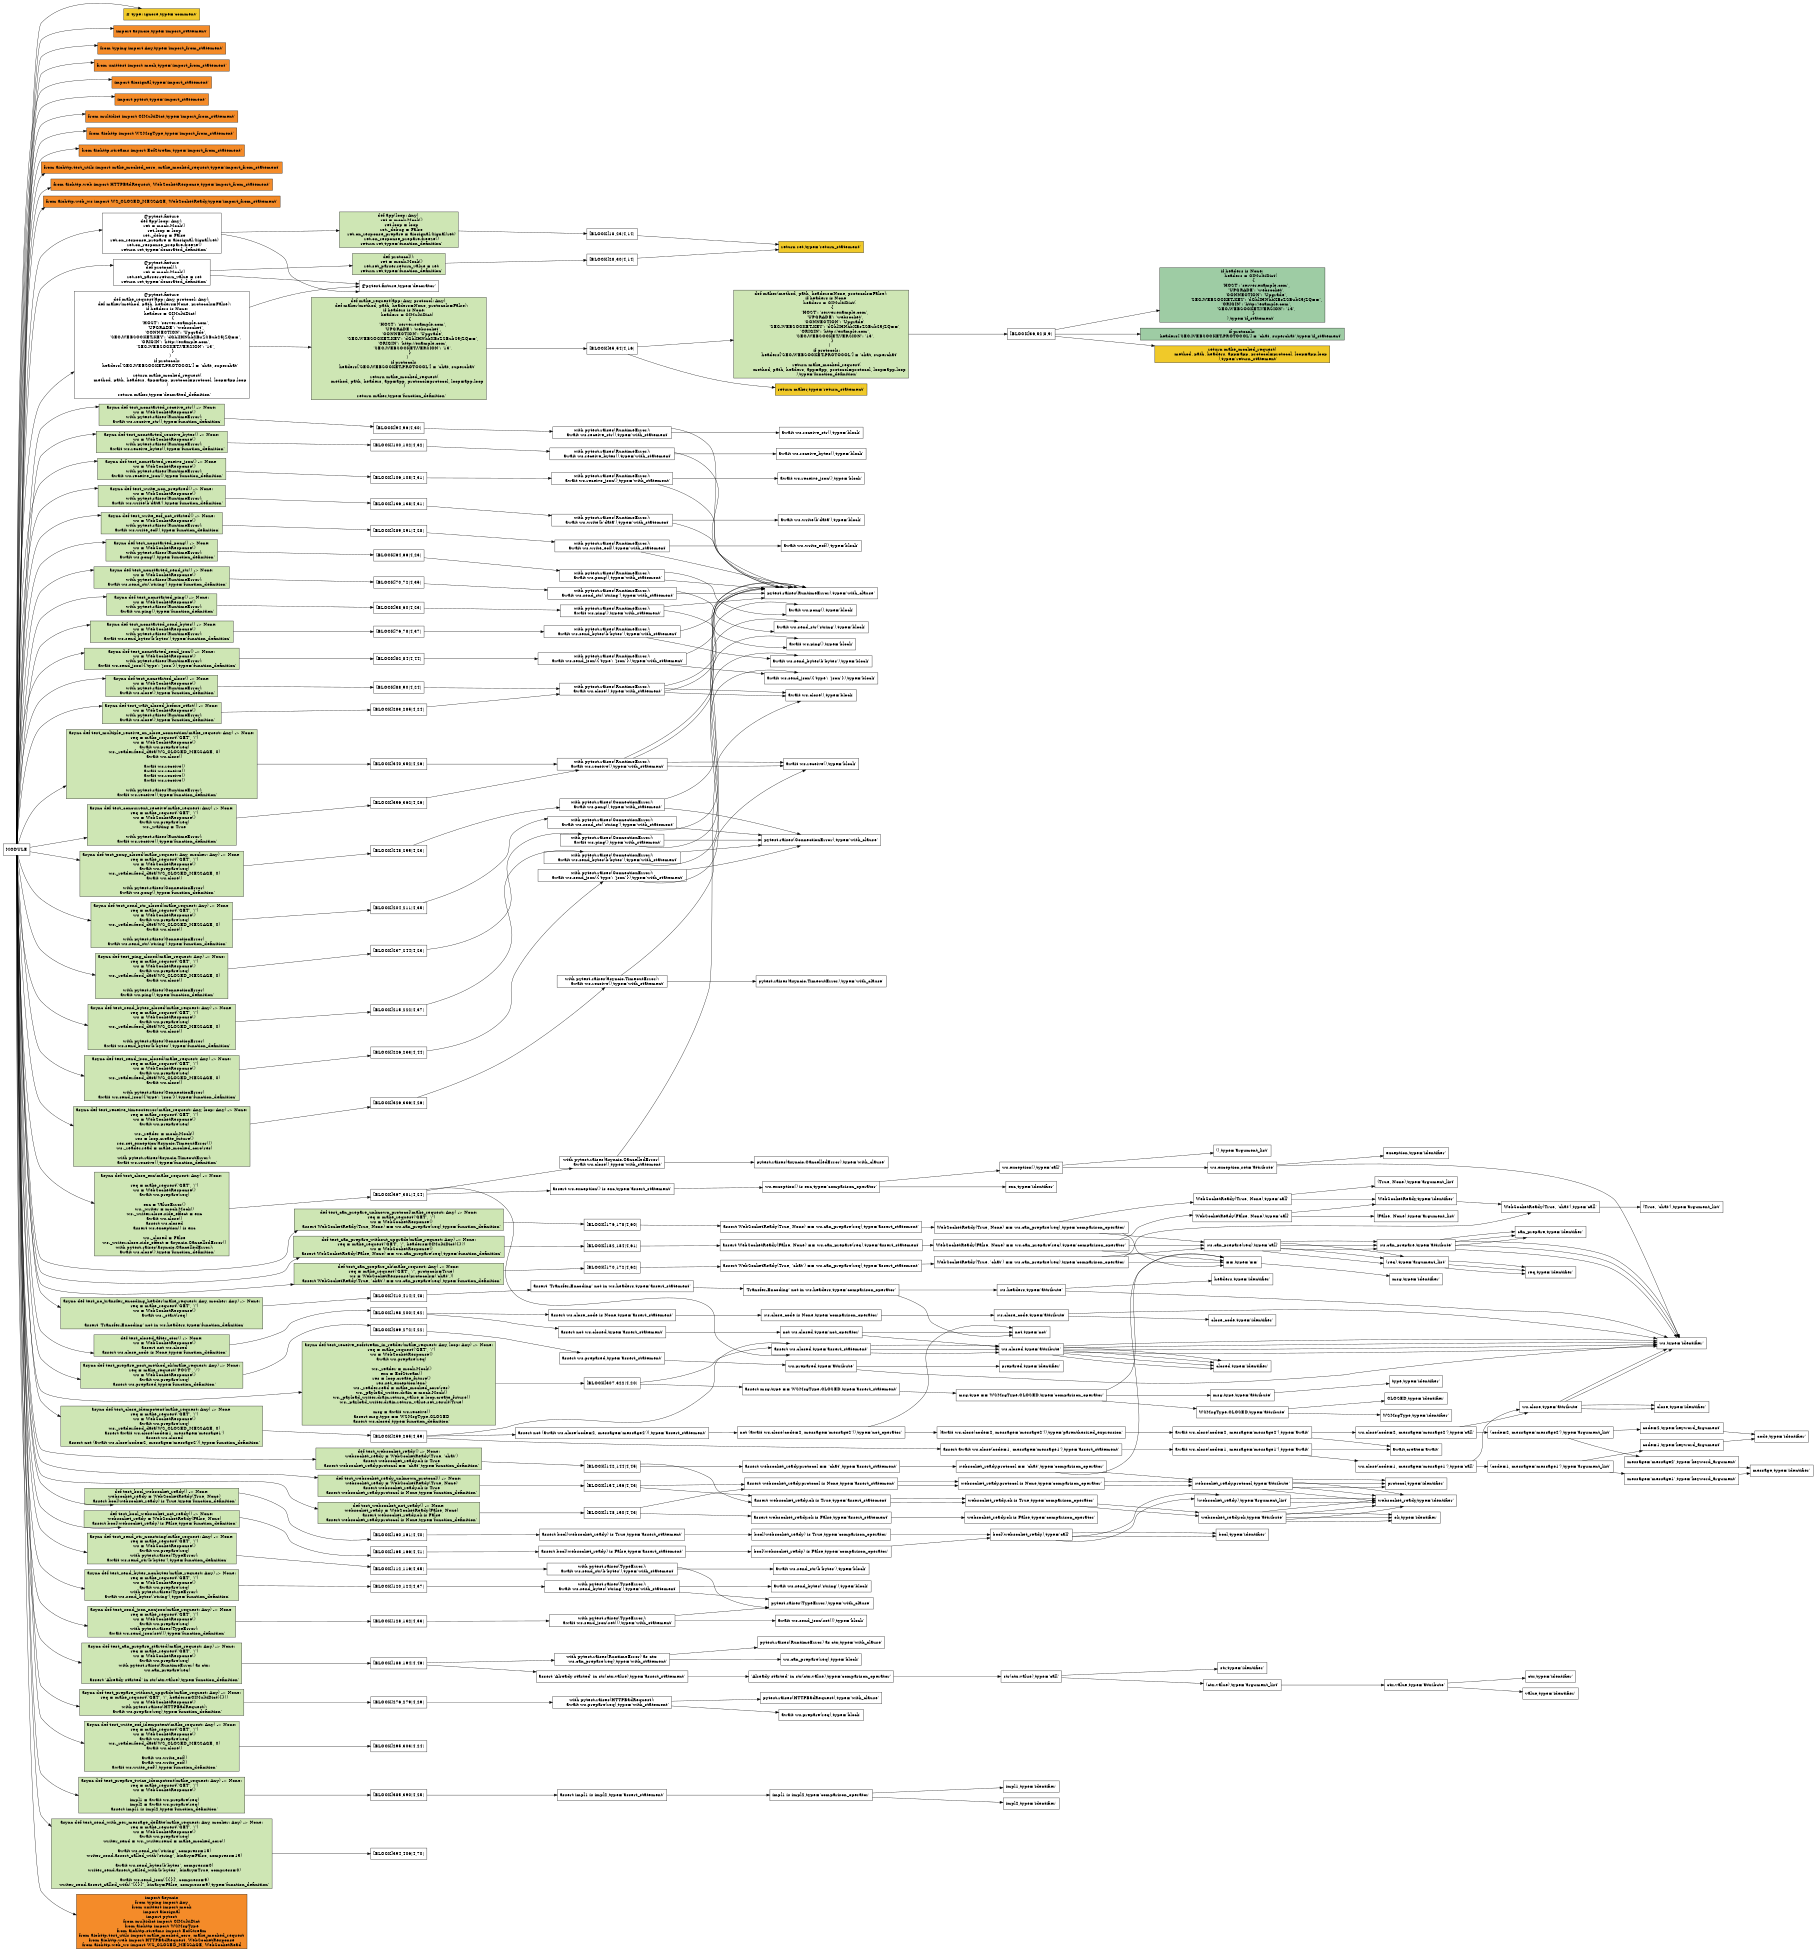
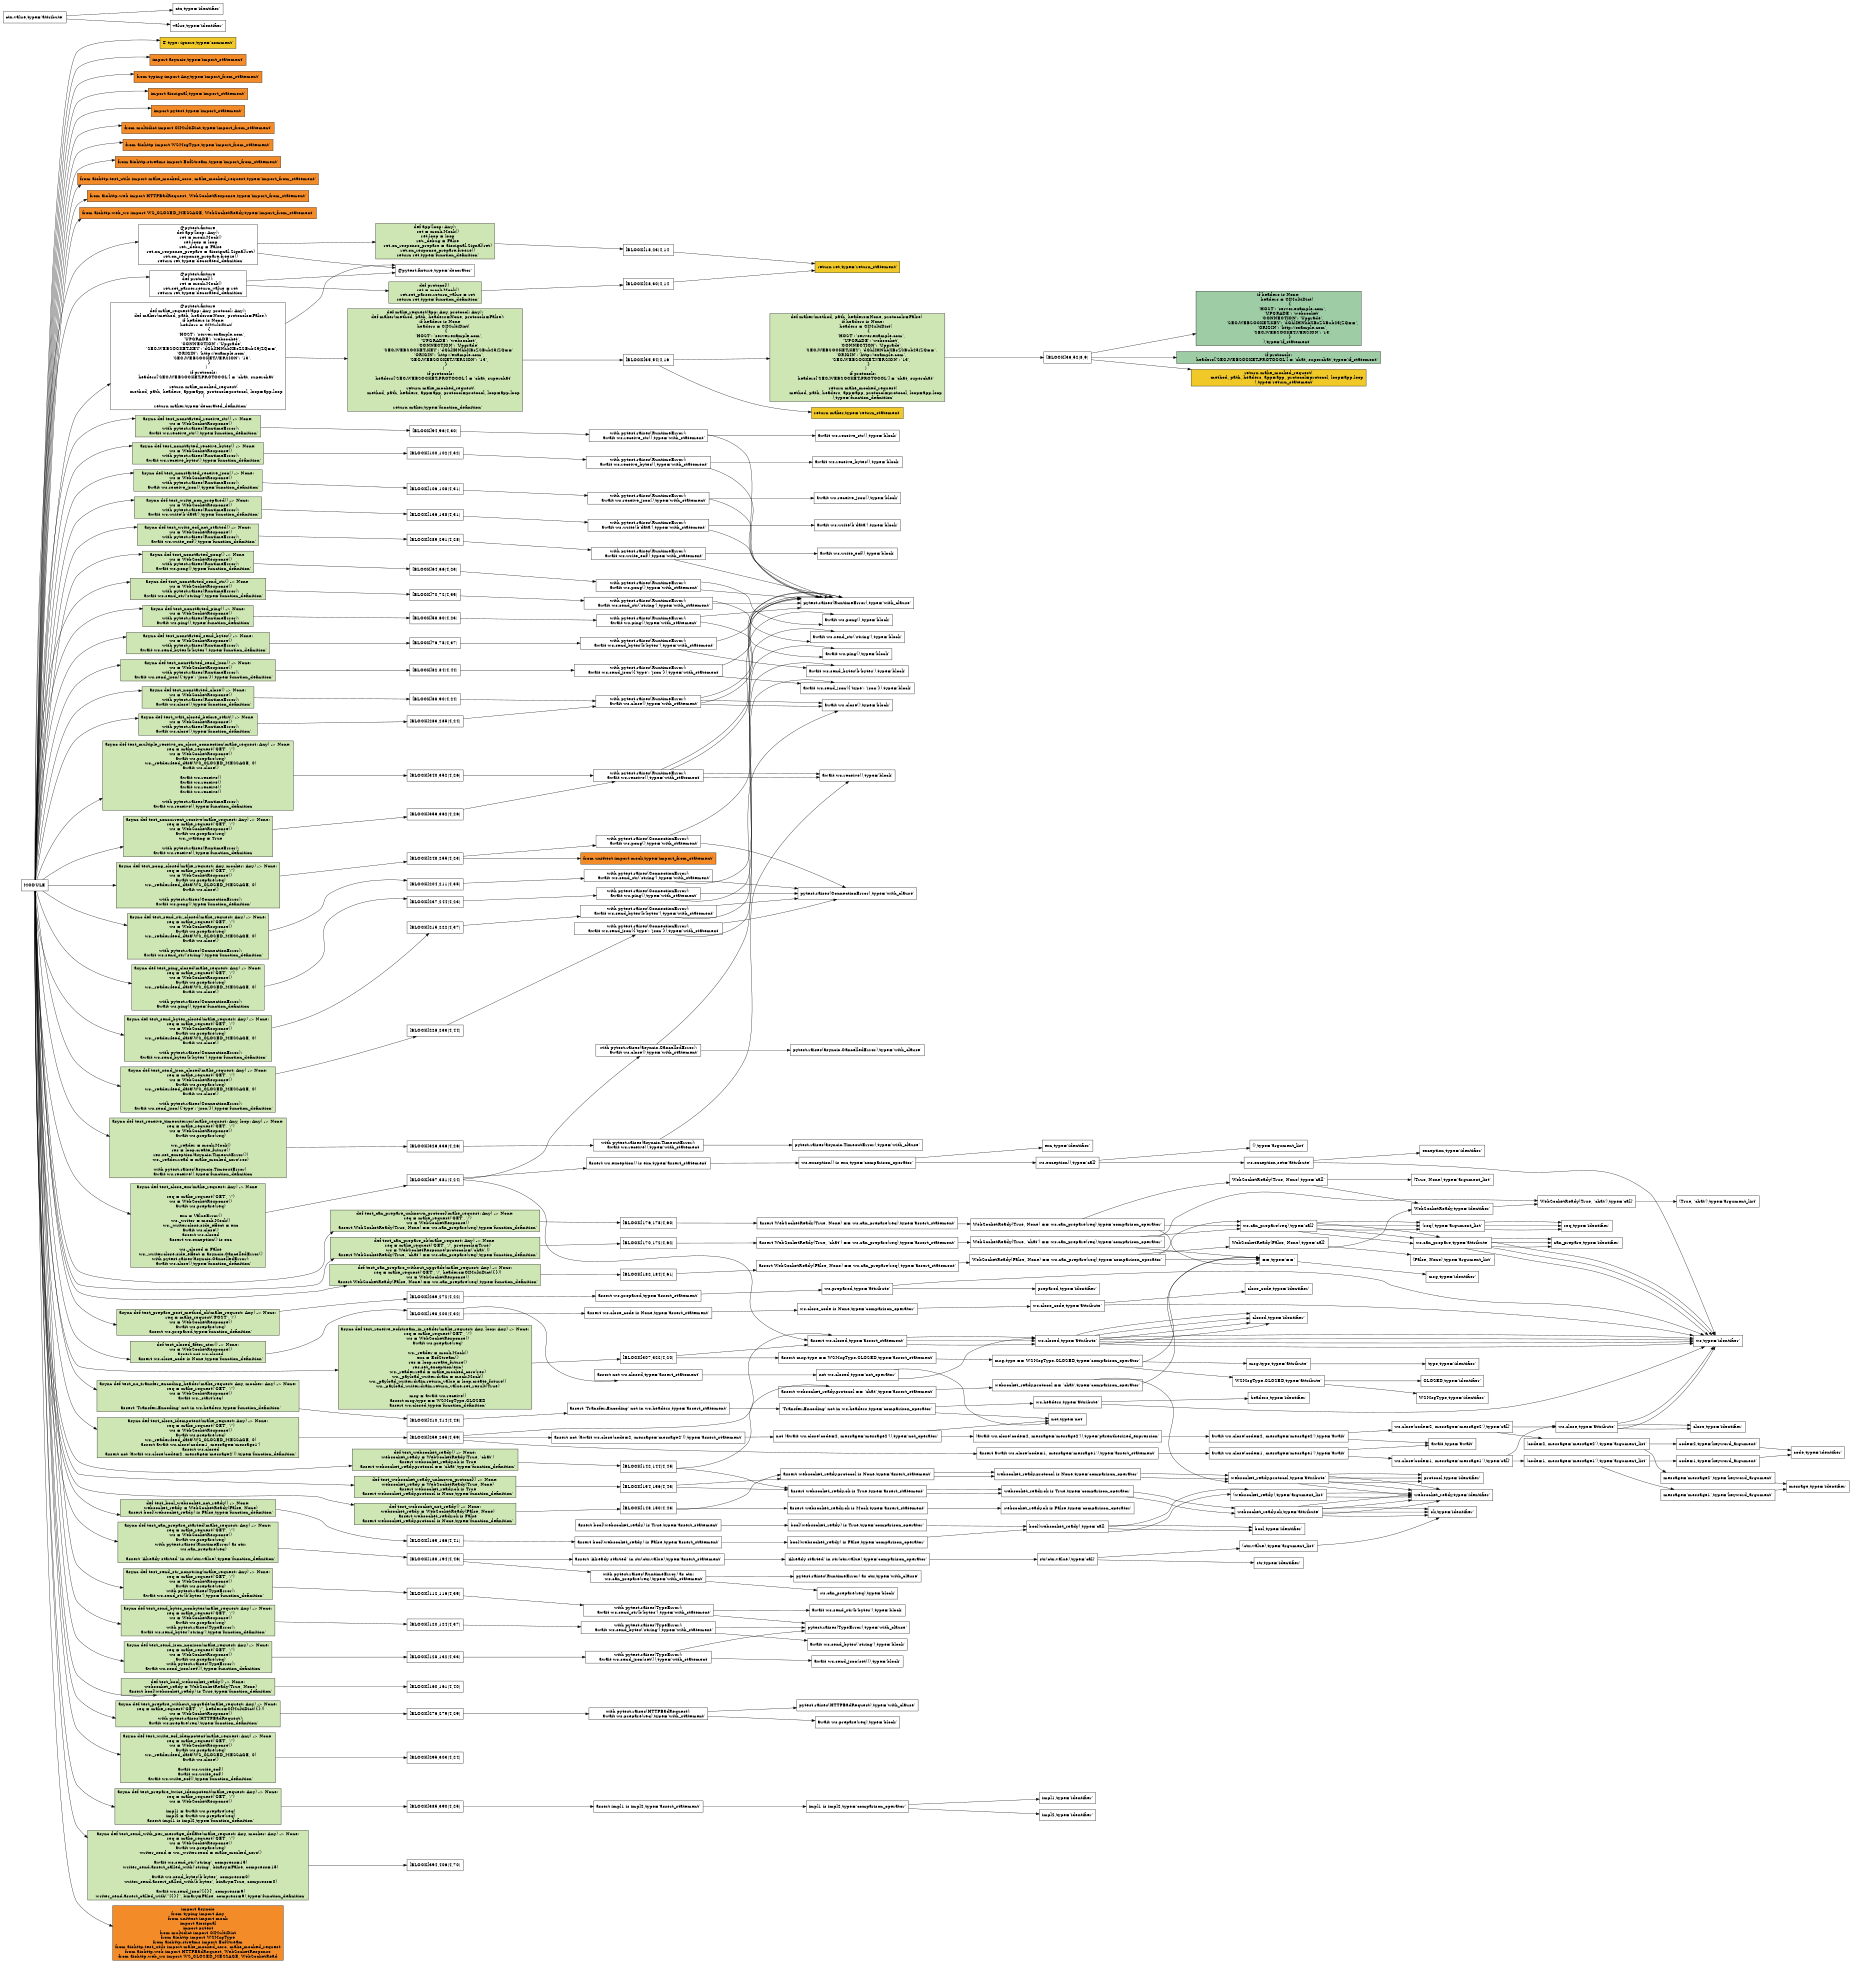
edge "MODULE" -> "from unittest import mock,type='import_from_statement'": now "[BLOCK]248,255|4,23|" -> "from unittest import mock,type='import_from_statement'"
node "await,create='await'": label "await,create='await'" -> "await,type='await'"
node "assert websocket_ready.ok is False,type='assert_statement'": label "assert websocket_ready.ok is False,type='assert_statement'" -> "assert websocket_ready.ok is Mock,type='assert_statement'"
edge "[BLOCK]160,161|4,40|" -> "assert bool(websocket_ready) is True,type='assert_statement'": removed
edge "(ctx.value),type='argument_list'" -> "ctx.value,type='attribute'": now "(ctx.value),type='argument_list'" -> "ok,type='identifier'"
